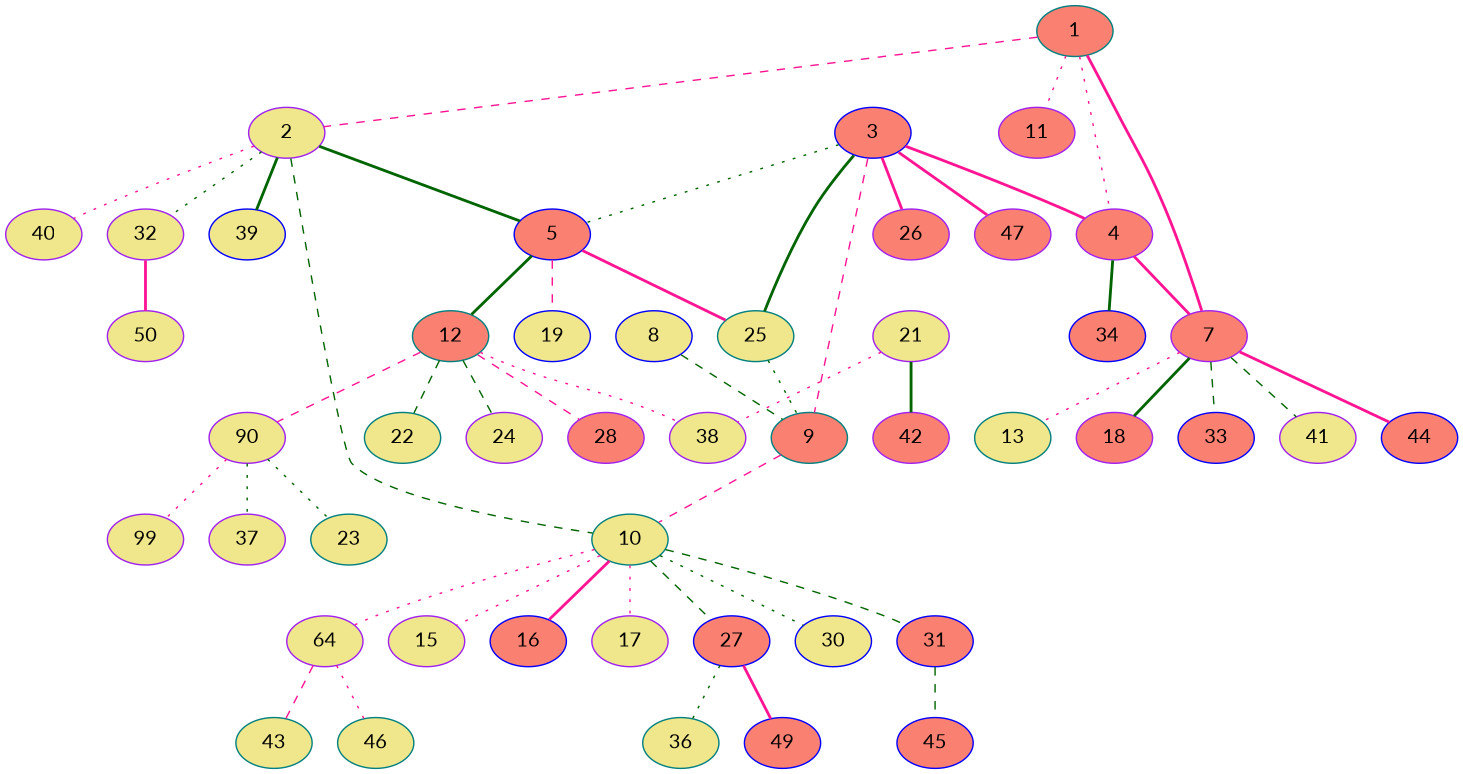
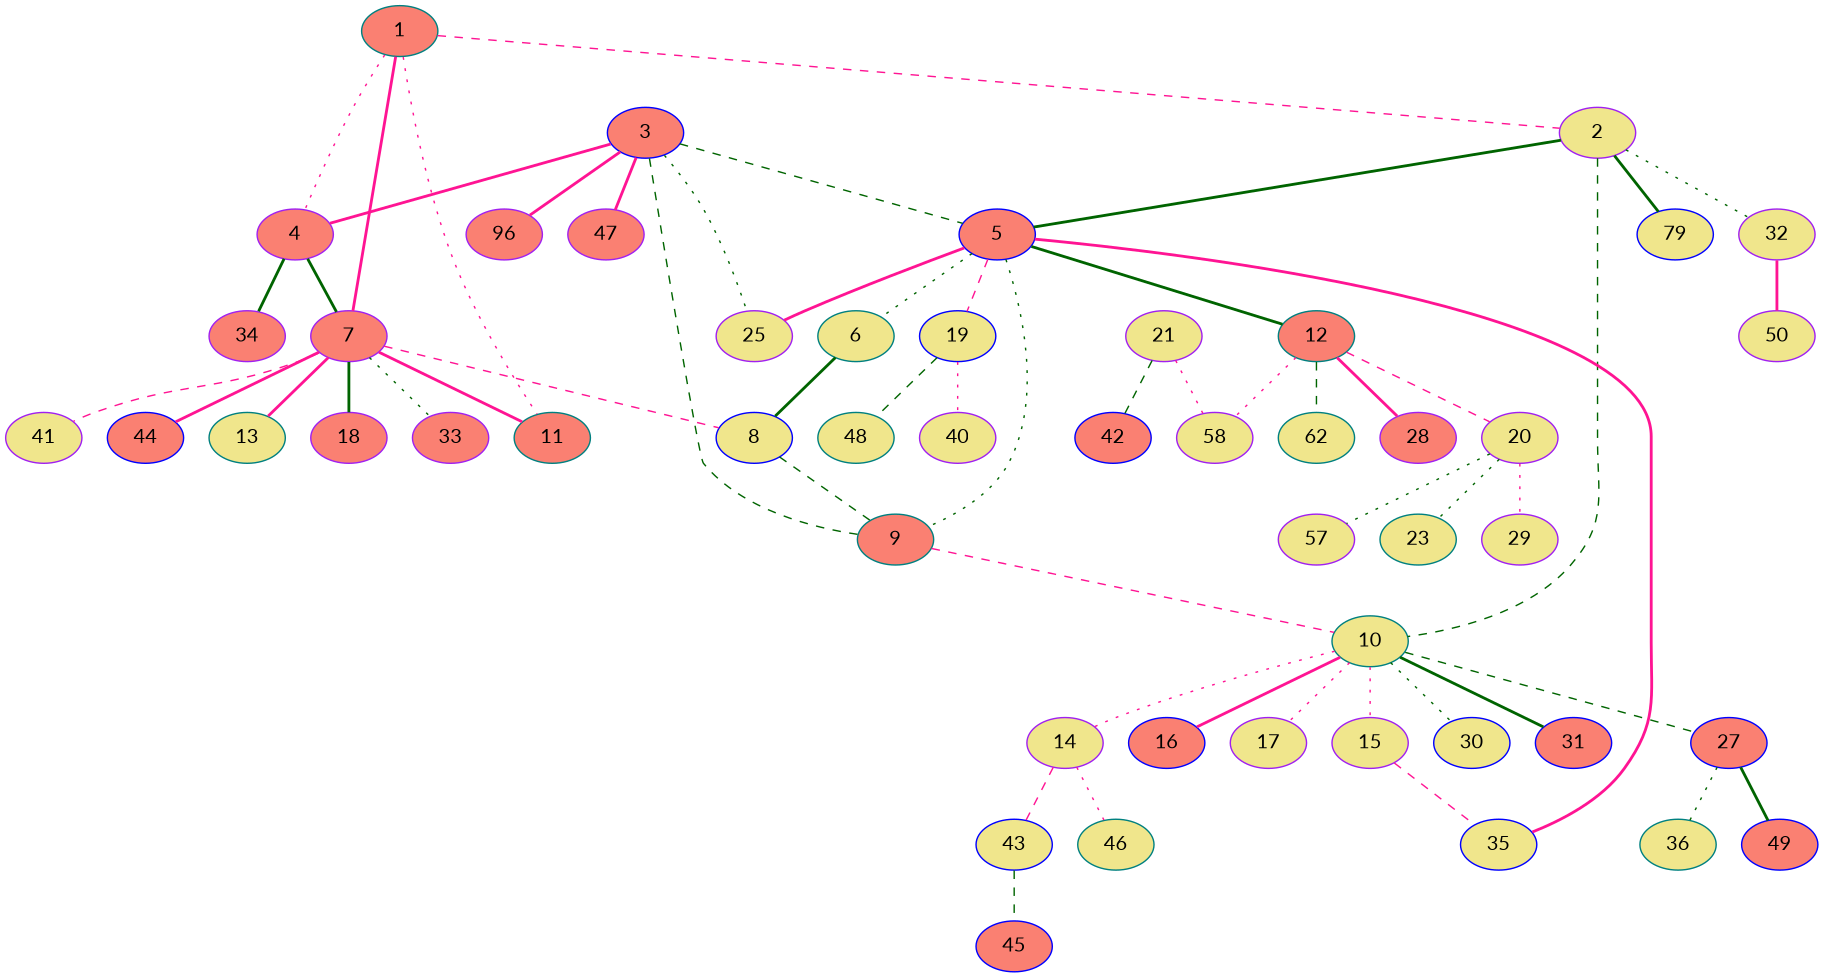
node "11": color purple -> teal
edge "2" -- "40": now "19" -- "40"
edge "3" -- "5": style dotted -> dashed
edge "3" -- "25": style bold -> dotted
node "39": label "39" -> "79"
node "26": label "26" -> "96"
edge "3" -- "9": color deeppink -> darkgreen
edge "4" -- "7": color deeppink -> darkgreen
node "25": color teal -> purple
node "6": added
node "34": color blue -> purple
edge "7" -- "11": added
edge "12" -- "28": style dashed -> bold
edge "7" -- "8": added
edge "25" -- "9": now "5" -- "9"
edge "21" -- "42": style bold -> dashed
edge "7" -- "13": style dotted -> bold
edge "7" -- "33": style dashed -> dotted
edge "7" -- "41": color darkgreen -> deeppink
node "90": label "90" -> "20"
node "22": label "22" -> "62"
node "24": removed
node "38": label "38" -> "58"
node "48": added
node "42": color purple -> blue
node "33": color blue -> purple
node "99": label "99" -> "29"
node "37": label "37" -> "57"
edge "10" -- "31": style dashed -> bold
node "64": label "64" -> "14"
edge "27" -- "49": color deeppink -> darkgreen
edge "31" -- "45": now "43" -- "45"
node "43": color teal -> blue
node "35": added
